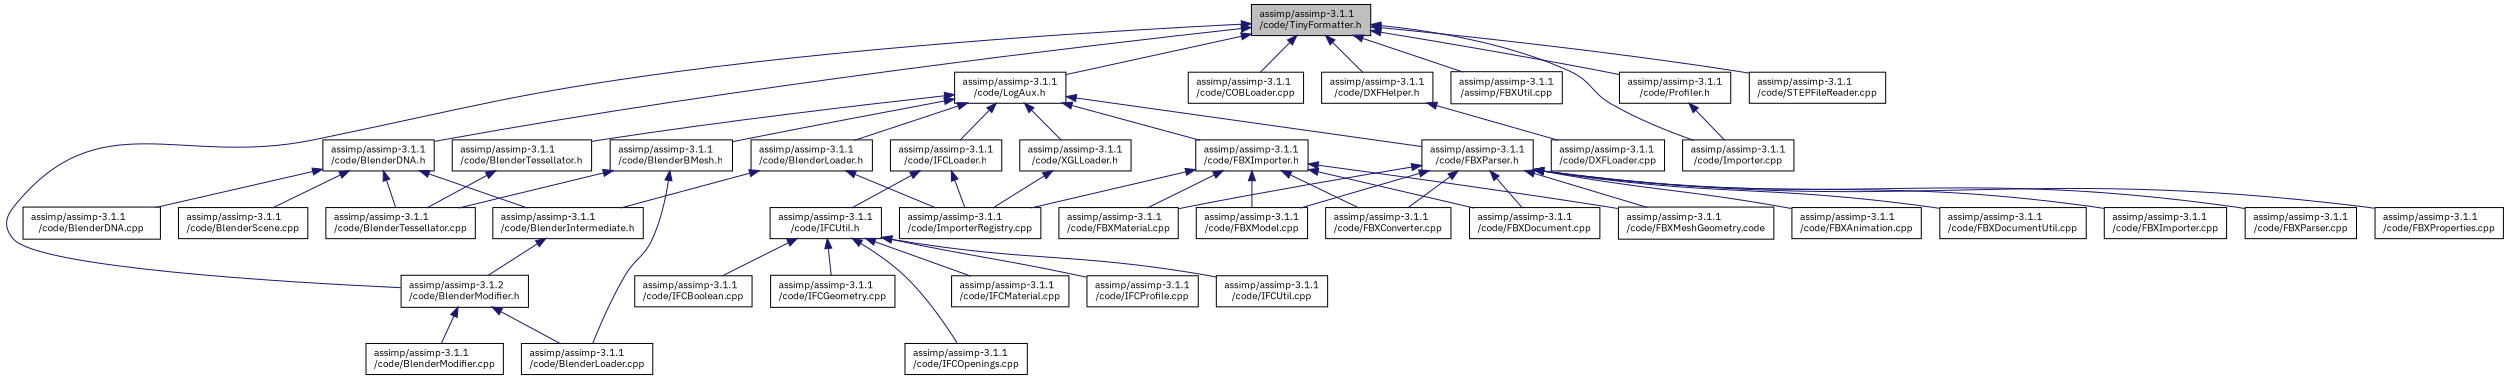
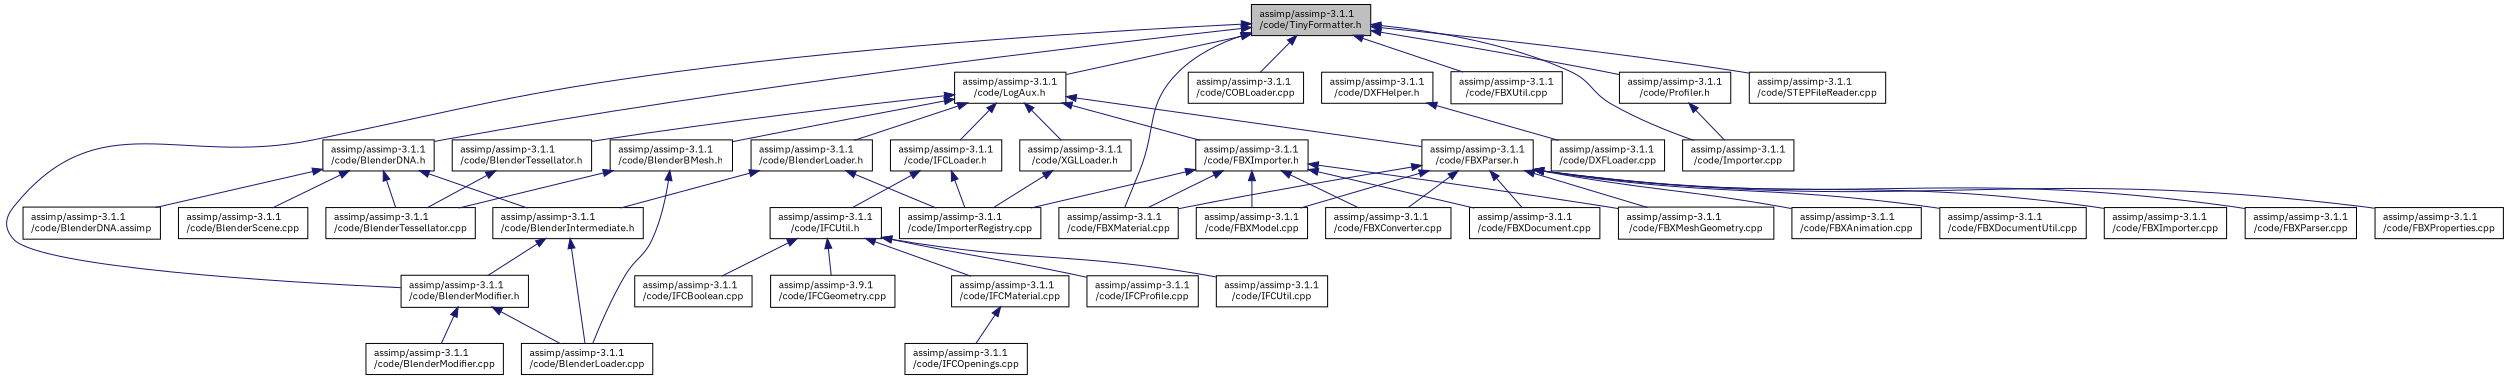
edge "assimp/assimp-3.1.1 /code/DXFHelper.h" -> "assimp/assimp-3.1.1 /code/TinyFormatter.h": now "assimp/assimp-3.1.1 /code/FBXMaterial.cpp" -> "assimp/assimp-3.1.1 /code/TinyFormatter.h"
node "assimp/assimp-3.1.1 /assimp/FBXUtil.cpp": label "assimp/assimp-3.1.1 /assimp/FBXUtil.cpp" -> "assimp/assimp-3.1.1 /code/FBXUtil.cpp"
node "assimp/assimp-3.1.1 /code/BlenderDNA.cpp": label "assimp/assimp-3.1.1 /code/BlenderDNA.cpp" -> "assimp/assimp-3.1.1 /code/BlenderDNA.assimp"
node "assimp/assimp-3.1.1 /code/FBXMeshGeometry.code": label "assimp/assimp-3.1.1 /code/FBXMeshGeometry.code" -> "assimp/assimp-3.1.1 /code/FBXMeshGeometry.cpp"
edge "assimp/assimp-3.1.1 /code/IFCOpenings.cpp" -> "assimp/assimp-3.1.1 /code/IFCUtil.h": now "assimp/assimp-3.1.1 /code/IFCOpenings.cpp" -> "assimp/assimp-3.1.1 /code/IFCMaterial.cpp"
node "assimp/assimp-3.1.2 /code/BlenderModifier.h": label "assimp/assimp-3.1.2 /code/BlenderModifier.h" -> "assimp/assimp-3.1.1 /code/BlenderModifier.h"
node "assimp/assimp-3.1.1 /code/IFCGeometry.cpp": label "assimp/assimp-3.1.1 /code/IFCGeometry.cpp" -> "assimp/assimp-3.9.1 /code/IFCGeometry.cpp"
edge "assimp/assimp-3.1.1 /code/BlenderLoader.cpp" -> "assimp/assimp-3.1.1 /code/BlenderIntermediate.h": added
